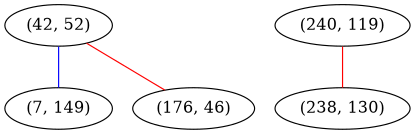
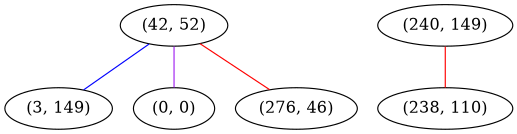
node "(240, 119)": label "(240, 119)" -> "(240, 149)"
node "(7, 149)": label "(7, 149)" -> "(3, 149)"
node "(0, 0)": added
node "(176, 46)": label "(176, 46)" -> "(276, 46)"
node "(238, 130)": label "(238, 130)" -> "(238, 110)"
